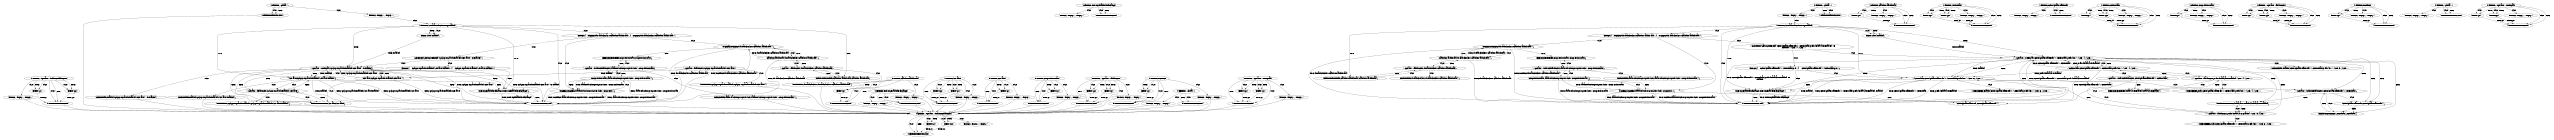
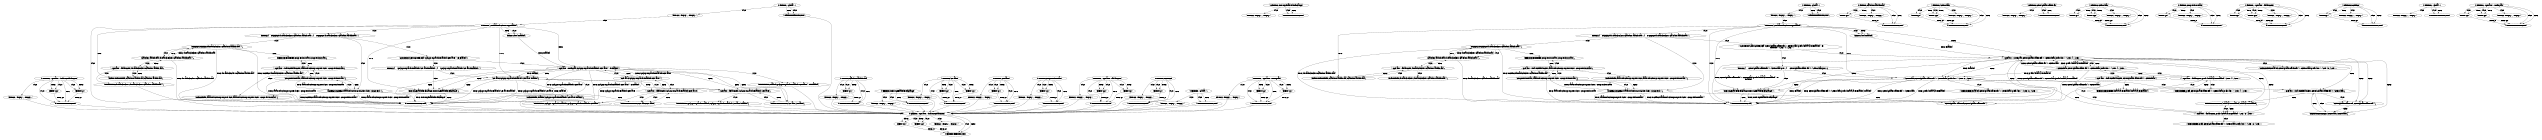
edge "(<operator>.fieldAccess,spdy_proxy_auth_enabled_.GetValue)" -> "(GetValue,spdy_proxy_auth_enabled_.GetValue())": label "DDG: enabled" -> "CFG: "
edge "(GetValue,spdy_proxy_auth_enabled_.GetValue())" -> "(FIELD_IDENTIFIER,SetValue,SetValue)": now "(GetValue,spdy_proxy_auth_enabled_.GetValue())" -> "(<operator>.fieldAccess,spdy_proxy_auth_enabled_.GetValue)"
edge "(<operator>.fieldAccess,spdy_proxy_auth_enabled_.SetValue)" -> "(SetValue,spdy_proxy_auth_enabled_.SetValue(enabled))": label "CFG: " -> "DDG: "
node "(FIELD_IDENTIFIER,GetValue,GetValue)": added
